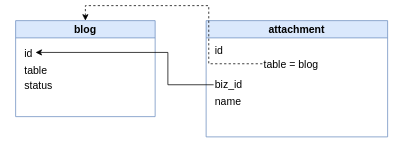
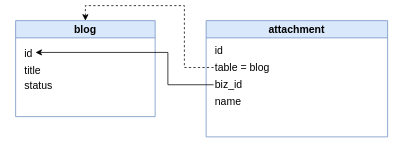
node "table = blog": moved (291, 64) -> (243, 68)
node "table": label "table" -> "title"
